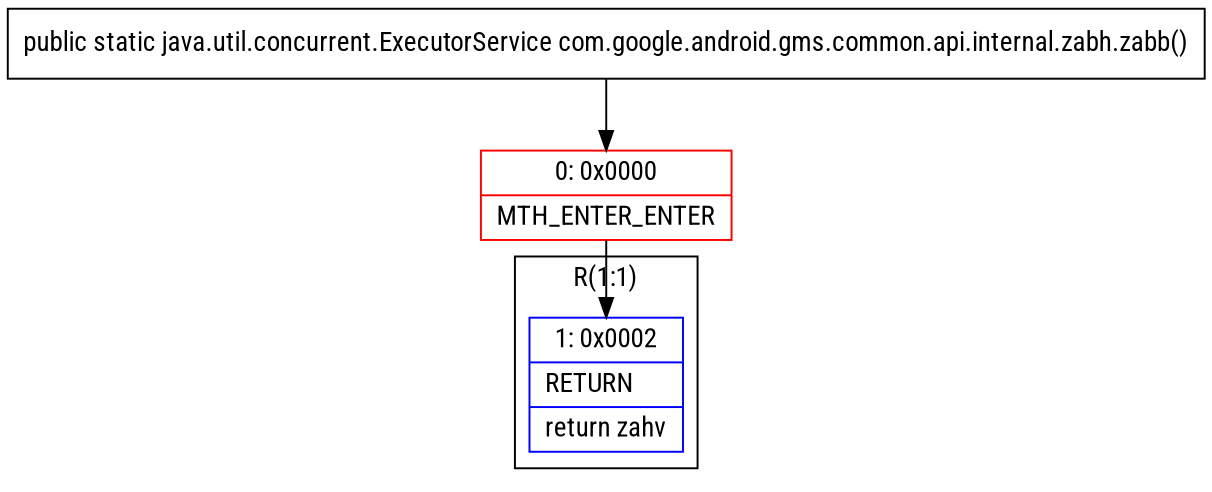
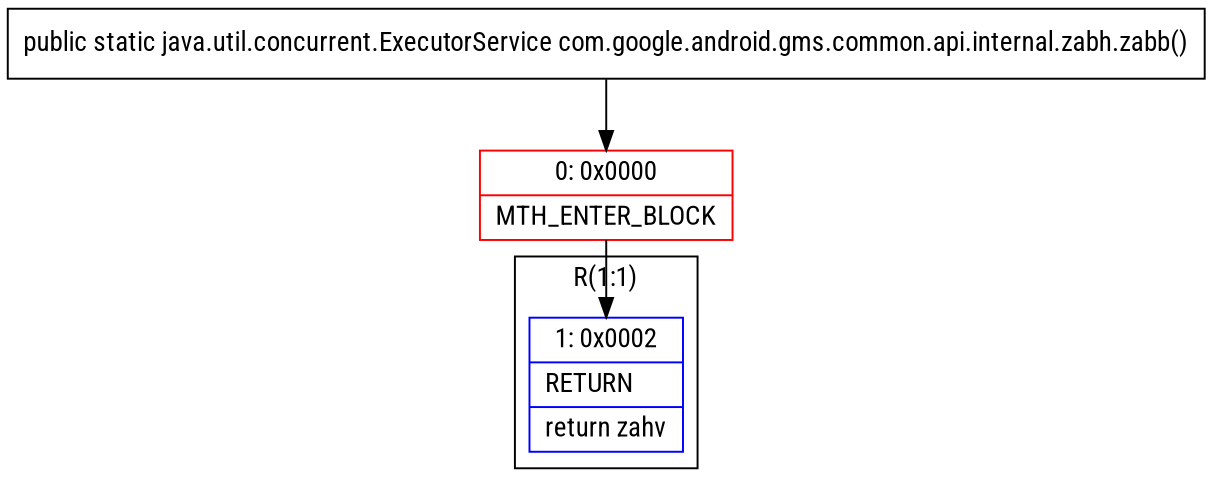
node "0: 0x0000": text "MTH_ENTER_ENTER" -> "MTH_ENTER_BLOCK"
